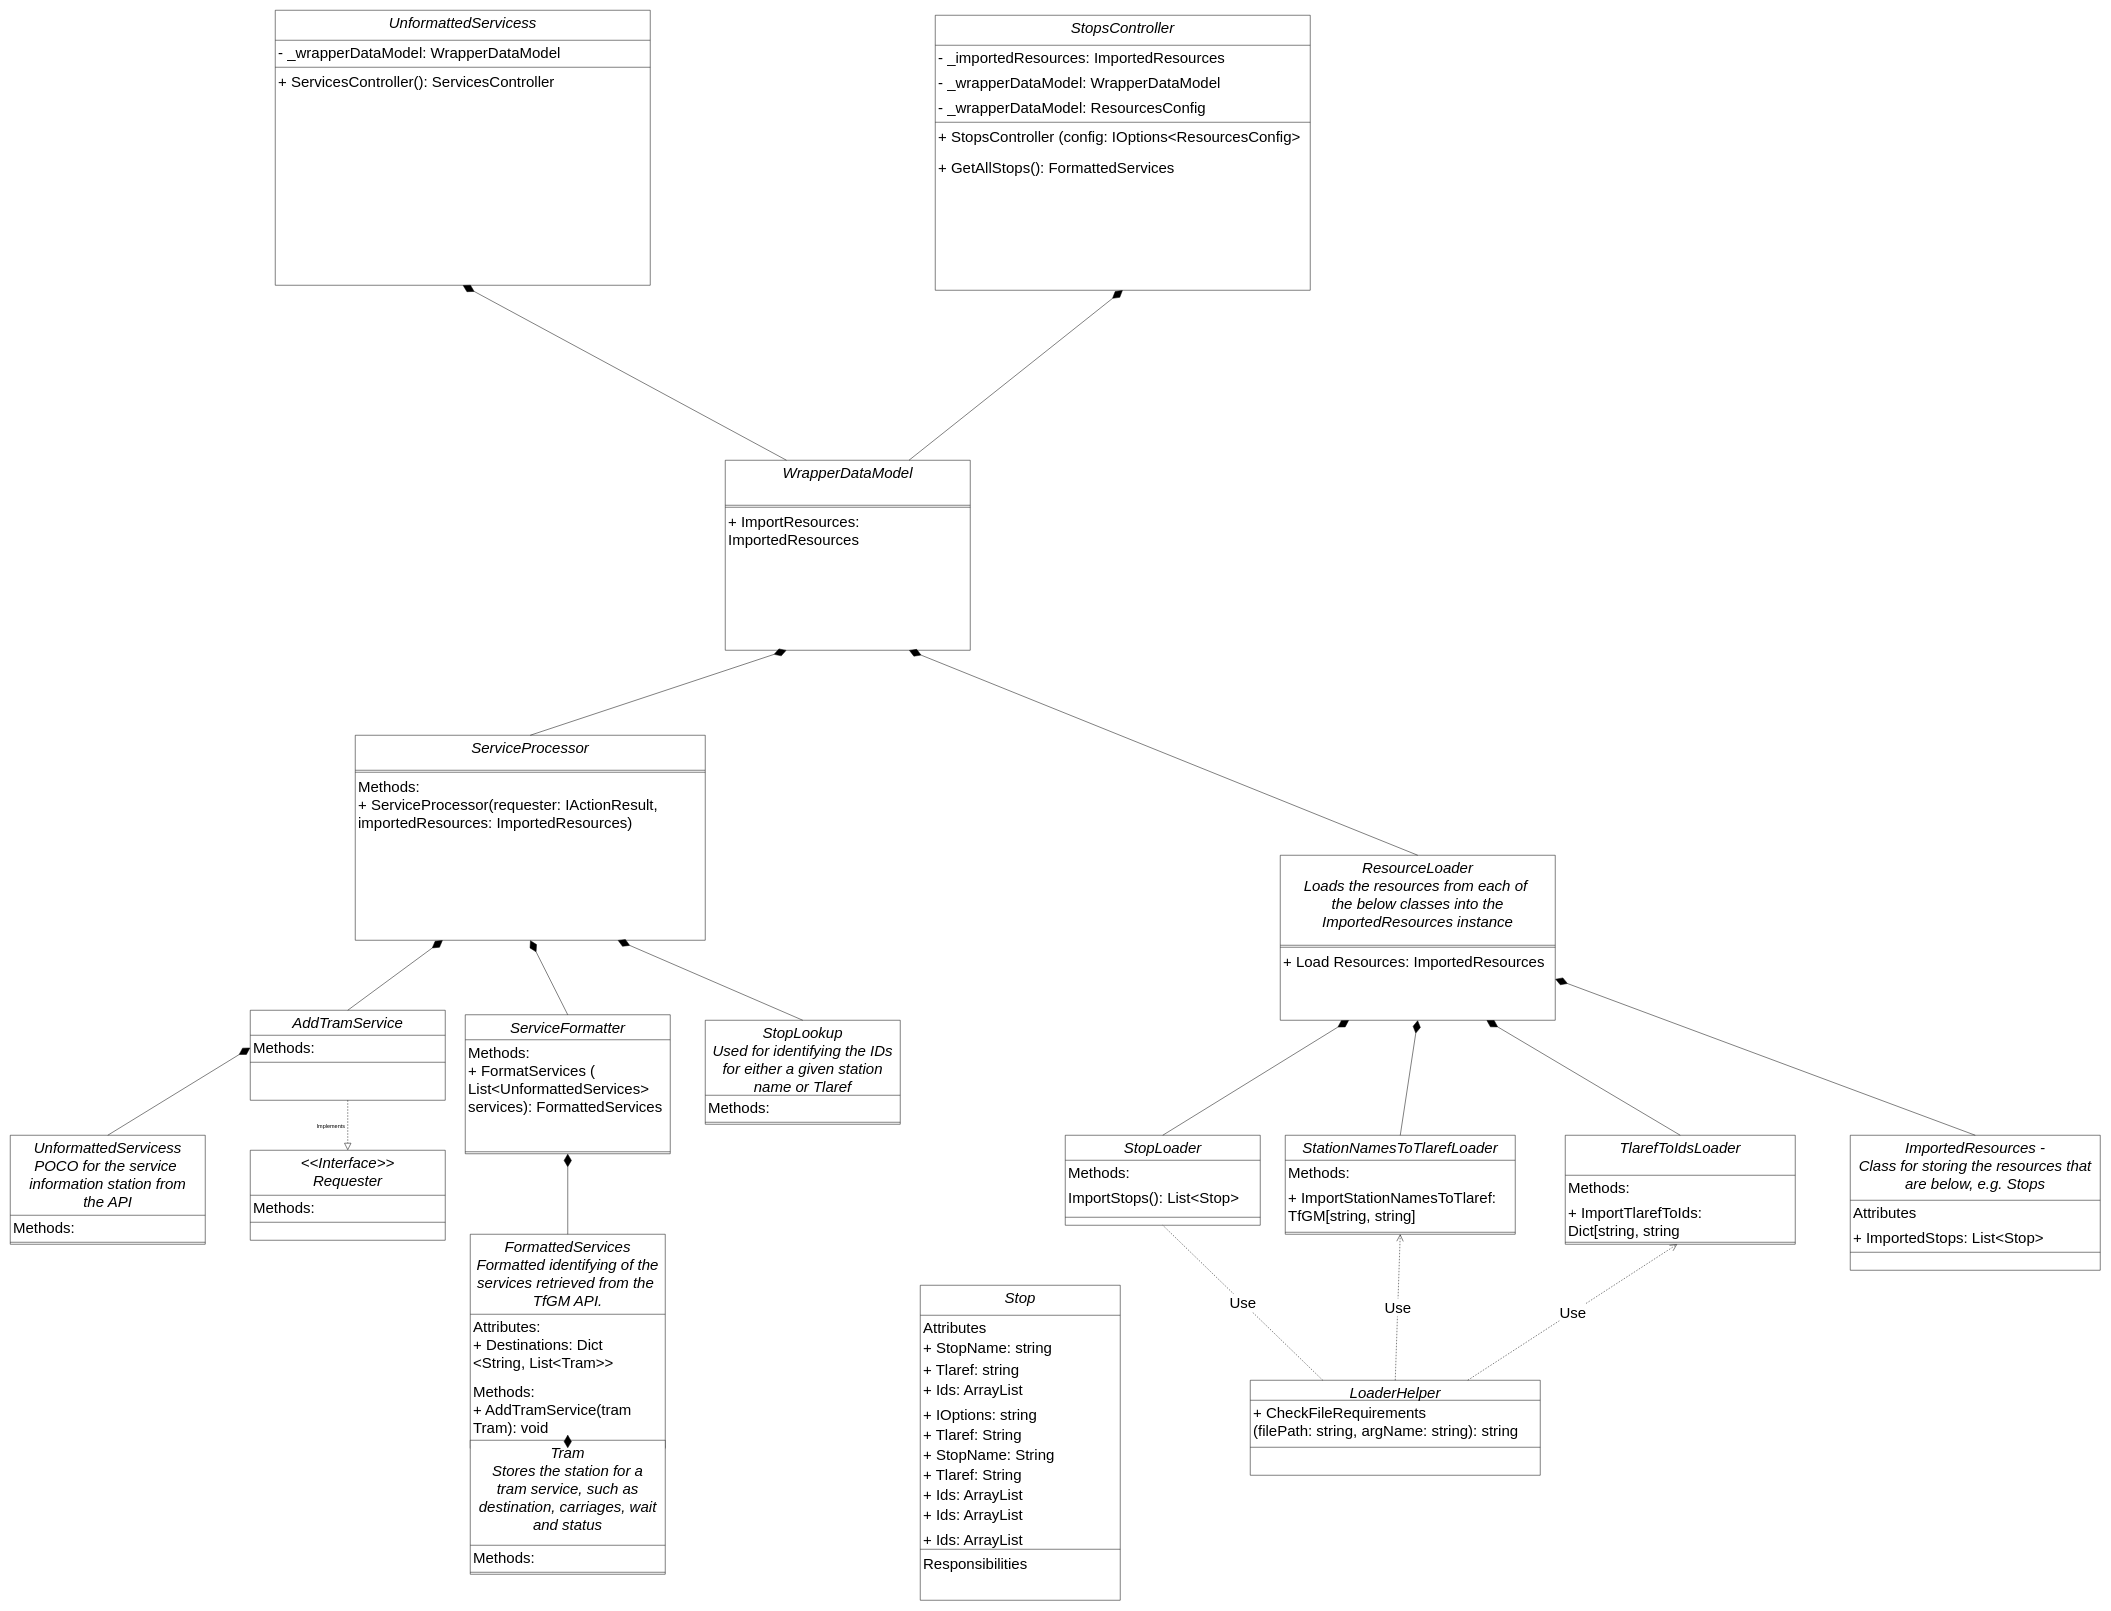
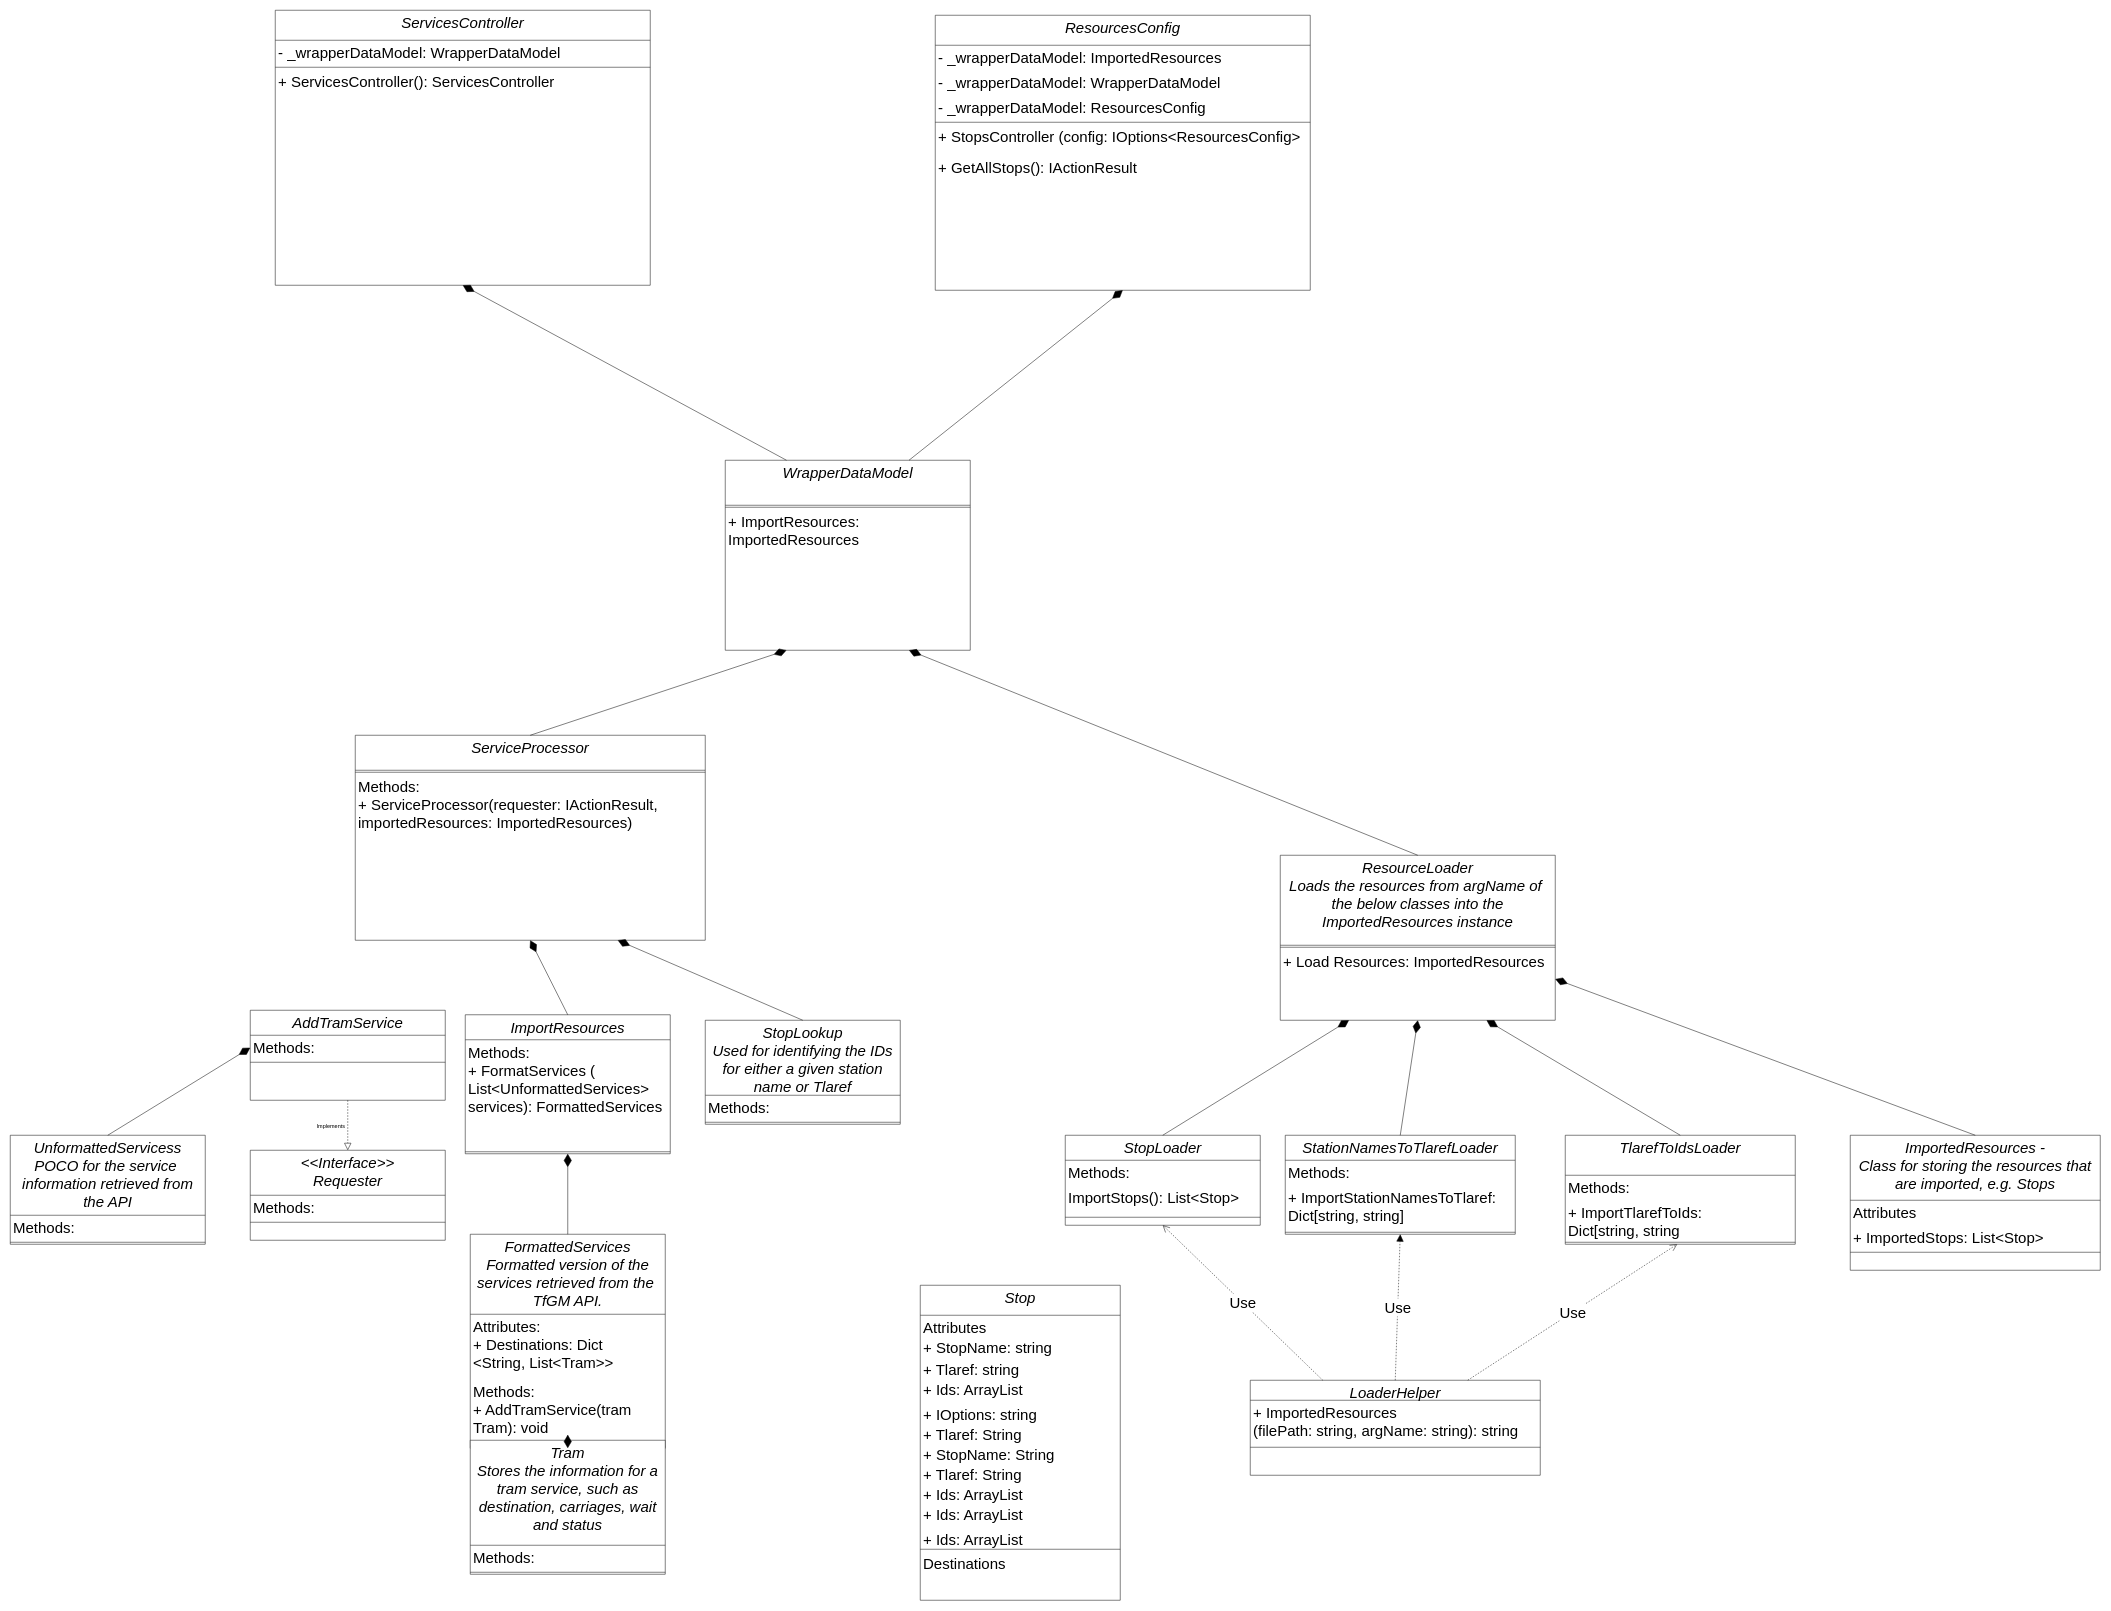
node "UnformattedServicess": label "UnformattedServicess" -> "ServicesController"
node "StopsController": label "StopsController" -> "ResourcesConfig"
node "- _importedResources: ImportedResources": label "- _importedResources: ImportedResources" -> "- _wrapperDataModel: ImportedResources"
node "+ GetAllStops(): FormattedServices": label "+ GetAllStops(): FormattedServices" -> "+ GetAllStops(): IActionResult"
node "ResourceLoader Loads the resources from each of the below classes into the ImportedResources instance": label "ResourceLoader Loads the resources from each of the below classes into the ImportedResources instance" -> "ResourceLoader Loads the resources from argName of the below classes into the ImportedResources instance"
edge "AddTramService" -> "ServiceProcessor": removed
node "ServiceFormatter": label "ServiceFormatter" -> "ImportResources"
node "UnformattedServicess POCO for the service information station from the API": label "UnformattedServicess POCO for the service information station from the API" -> "UnformattedServicess POCO for the service information retrieved from the API"
node "ImportedResources - Class for storing the resources that are below, e.g. Stops": label "ImportedResources - Class for storing the resources that are below, e.g. Stops" -> "ImportedResources - Class for storing the resources that are imported, e.g. Stops"
node "+ ImportStationNamesToTlaref: TfGM[string, string]": label "+ ImportStationNamesToTlaref: TfGM[string, string]" -> "+ ImportStationNamesToTlaref: Dict[string, string]"
edge "StopLoader" -- "LoaderHelper": arrowhead none -> open
edge "LoaderHelper" -> "StationNamesToTlarefLoader": arrowhead open -> block
node "FormattedServices Formatted identifying of the services retrieved from the TfGM API.": label "FormattedServices Formatted identifying of the services retrieved from the TfGM API." -> "FormattedServices Formatted version of the services retrieved from the TfGM API."
node "+ CheckFileRequirements (filePath: string, argName: string): string": label "+ CheckFileRequirements (filePath: string, argName: string): string" -> "+ ImportedResources (filePath: string, argName: string): string"
node "Tram Stores the station for a tram service, such as destination, carriages, wait and status": label "Tram Stores the station for a tram service, such as destination, carriages, wait and status" -> "Tram Stores the information for a tram service, such as destination, carriages, wait and status"
node "Responsibilities": label "Responsibilities" -> "Destinations"
